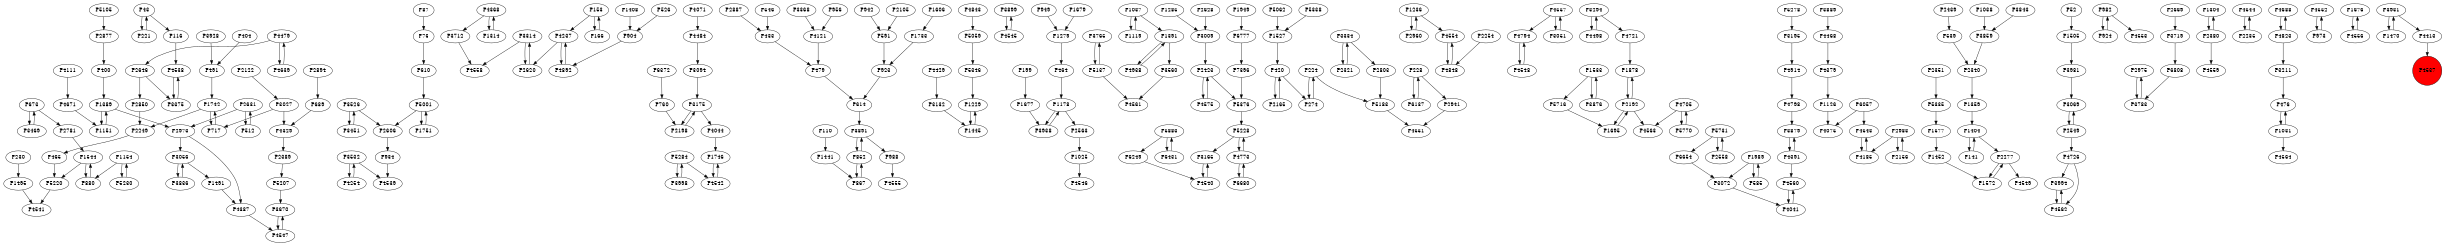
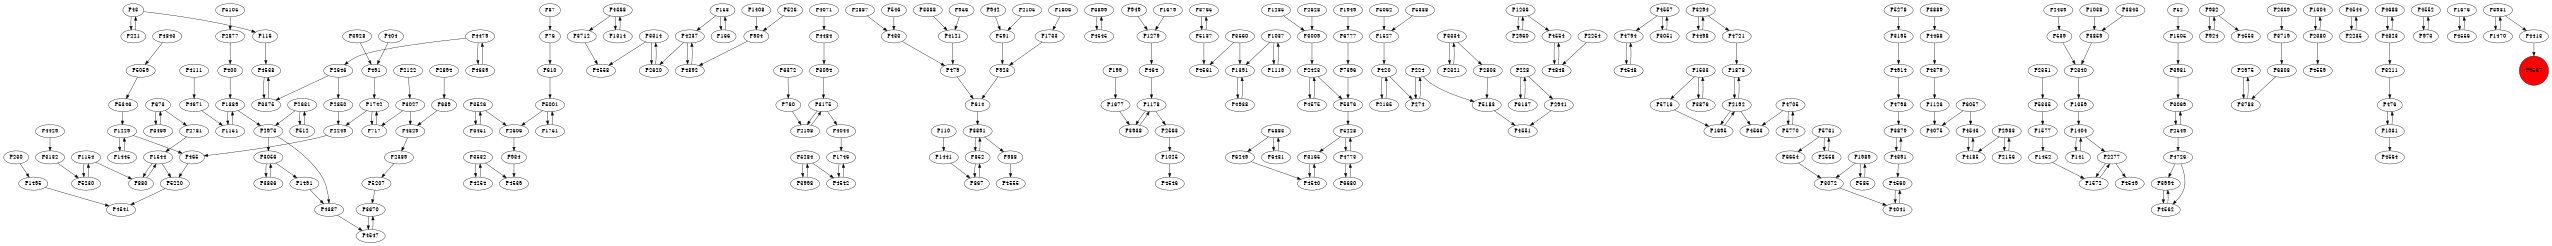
edge "P1391" -> "P3560": reversed
edge "P3132" -> "P1445": now "P3132" -> "P5230"
edge "P1229" -> "P465": added
